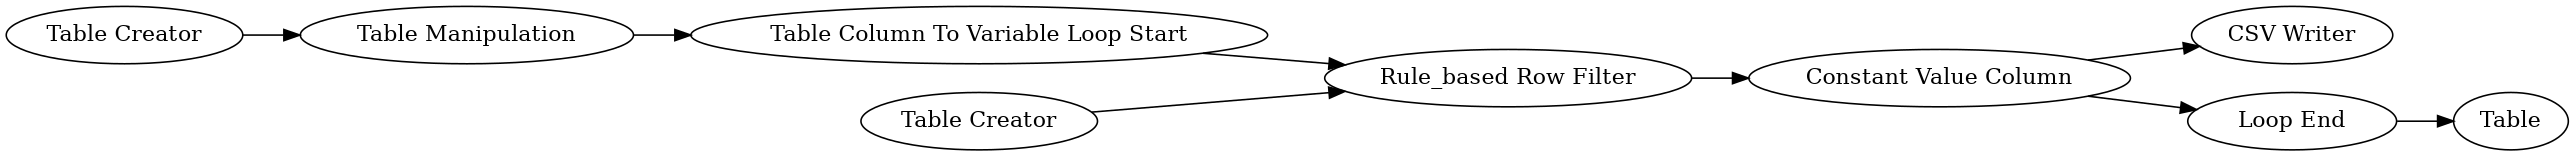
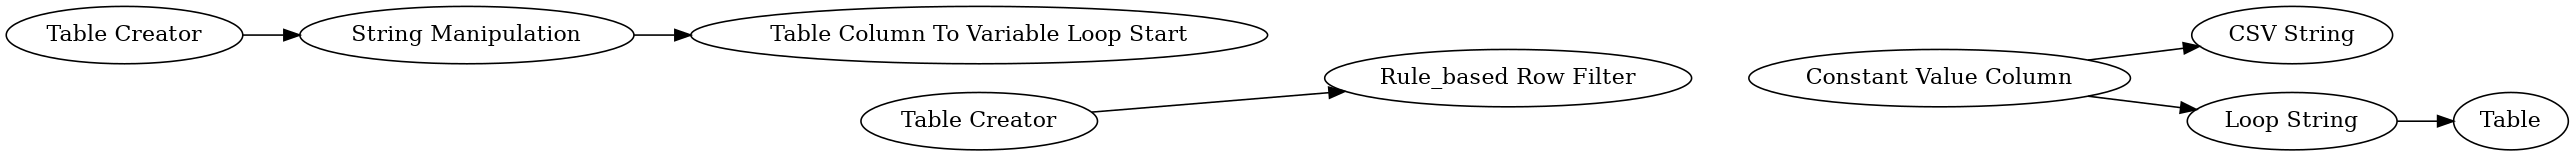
node "Table Manipulation": label "Table Manipulation" -> "String Manipulation"
node "CSV Writer": label "CSV Writer" -> "CSV String"
edge "Table Column To Variable Loop Start" -> "Rule_based Row Filter": removed
edge "Rule_based Row Filter" -> "Constant Value Column": removed
node "Loop End": label "Loop End" -> "Loop String"
